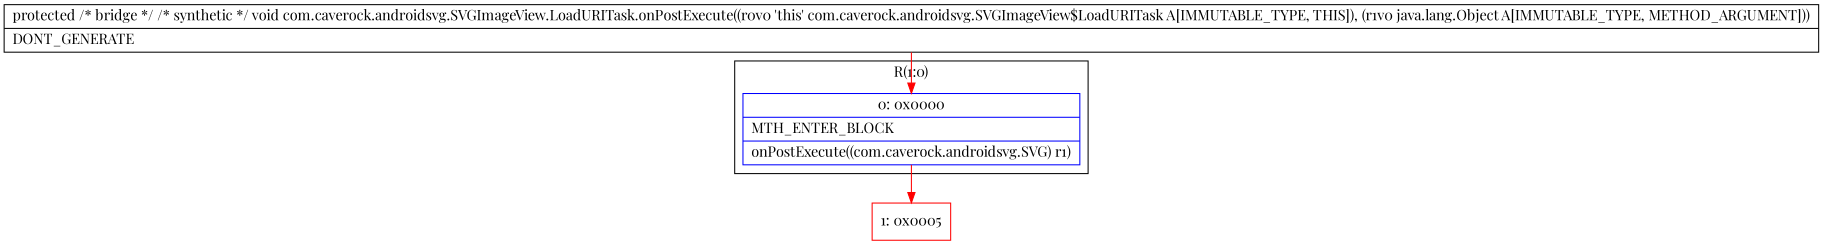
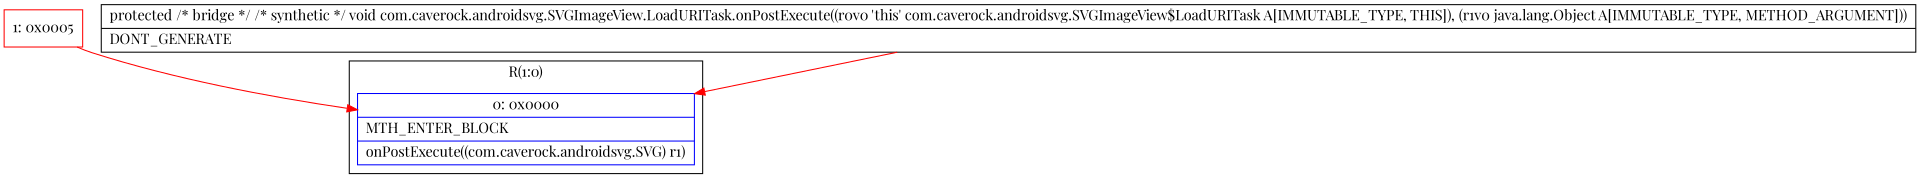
edge "0: 0x0000" -> "1: 0x0005": reversed
